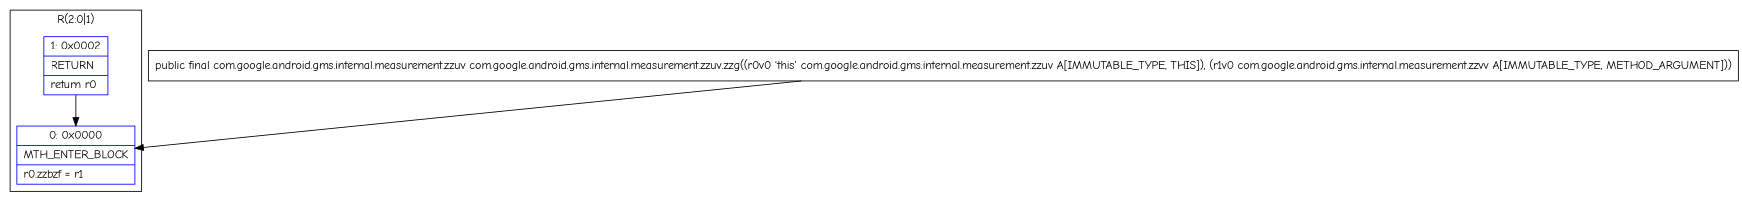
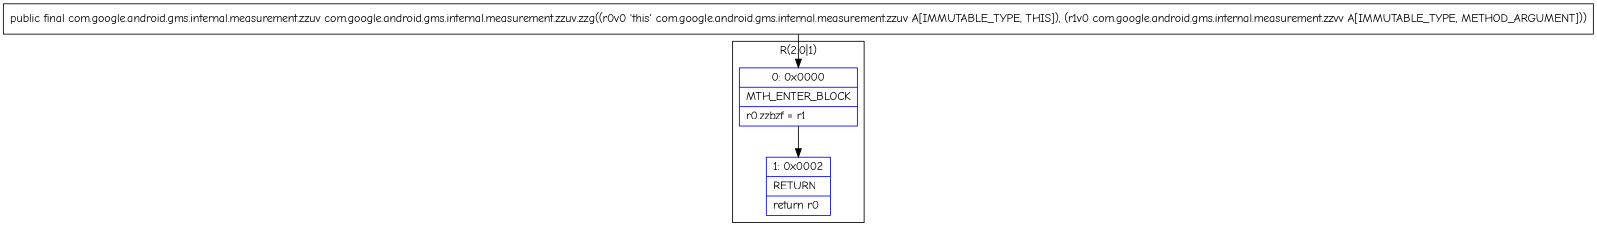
edge "1: 0x0002" -> "0: 0x0000": reversed
